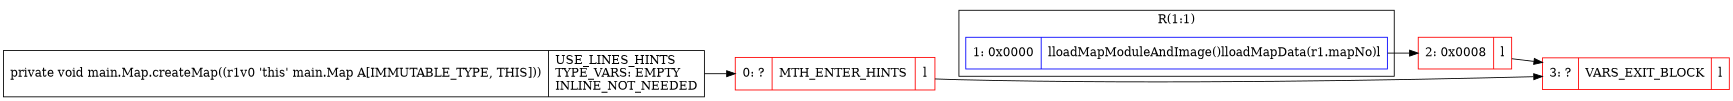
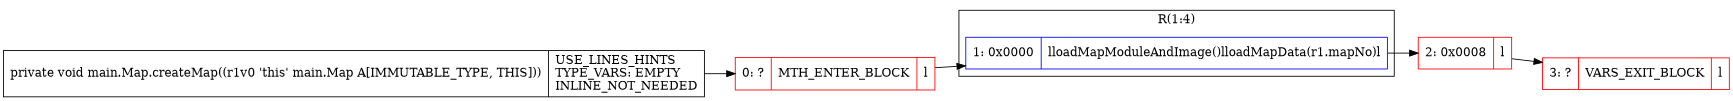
cluster "R(1:1)": label "R(1:1)" -> "R(1:4)"
node "0: ?": text "MTH_ENTER_HINTS" -> "MTH_ENTER_BLOCK"
edge "0: ?" -> "3: ?": now "0: ?" -> "1: 0x0000"
